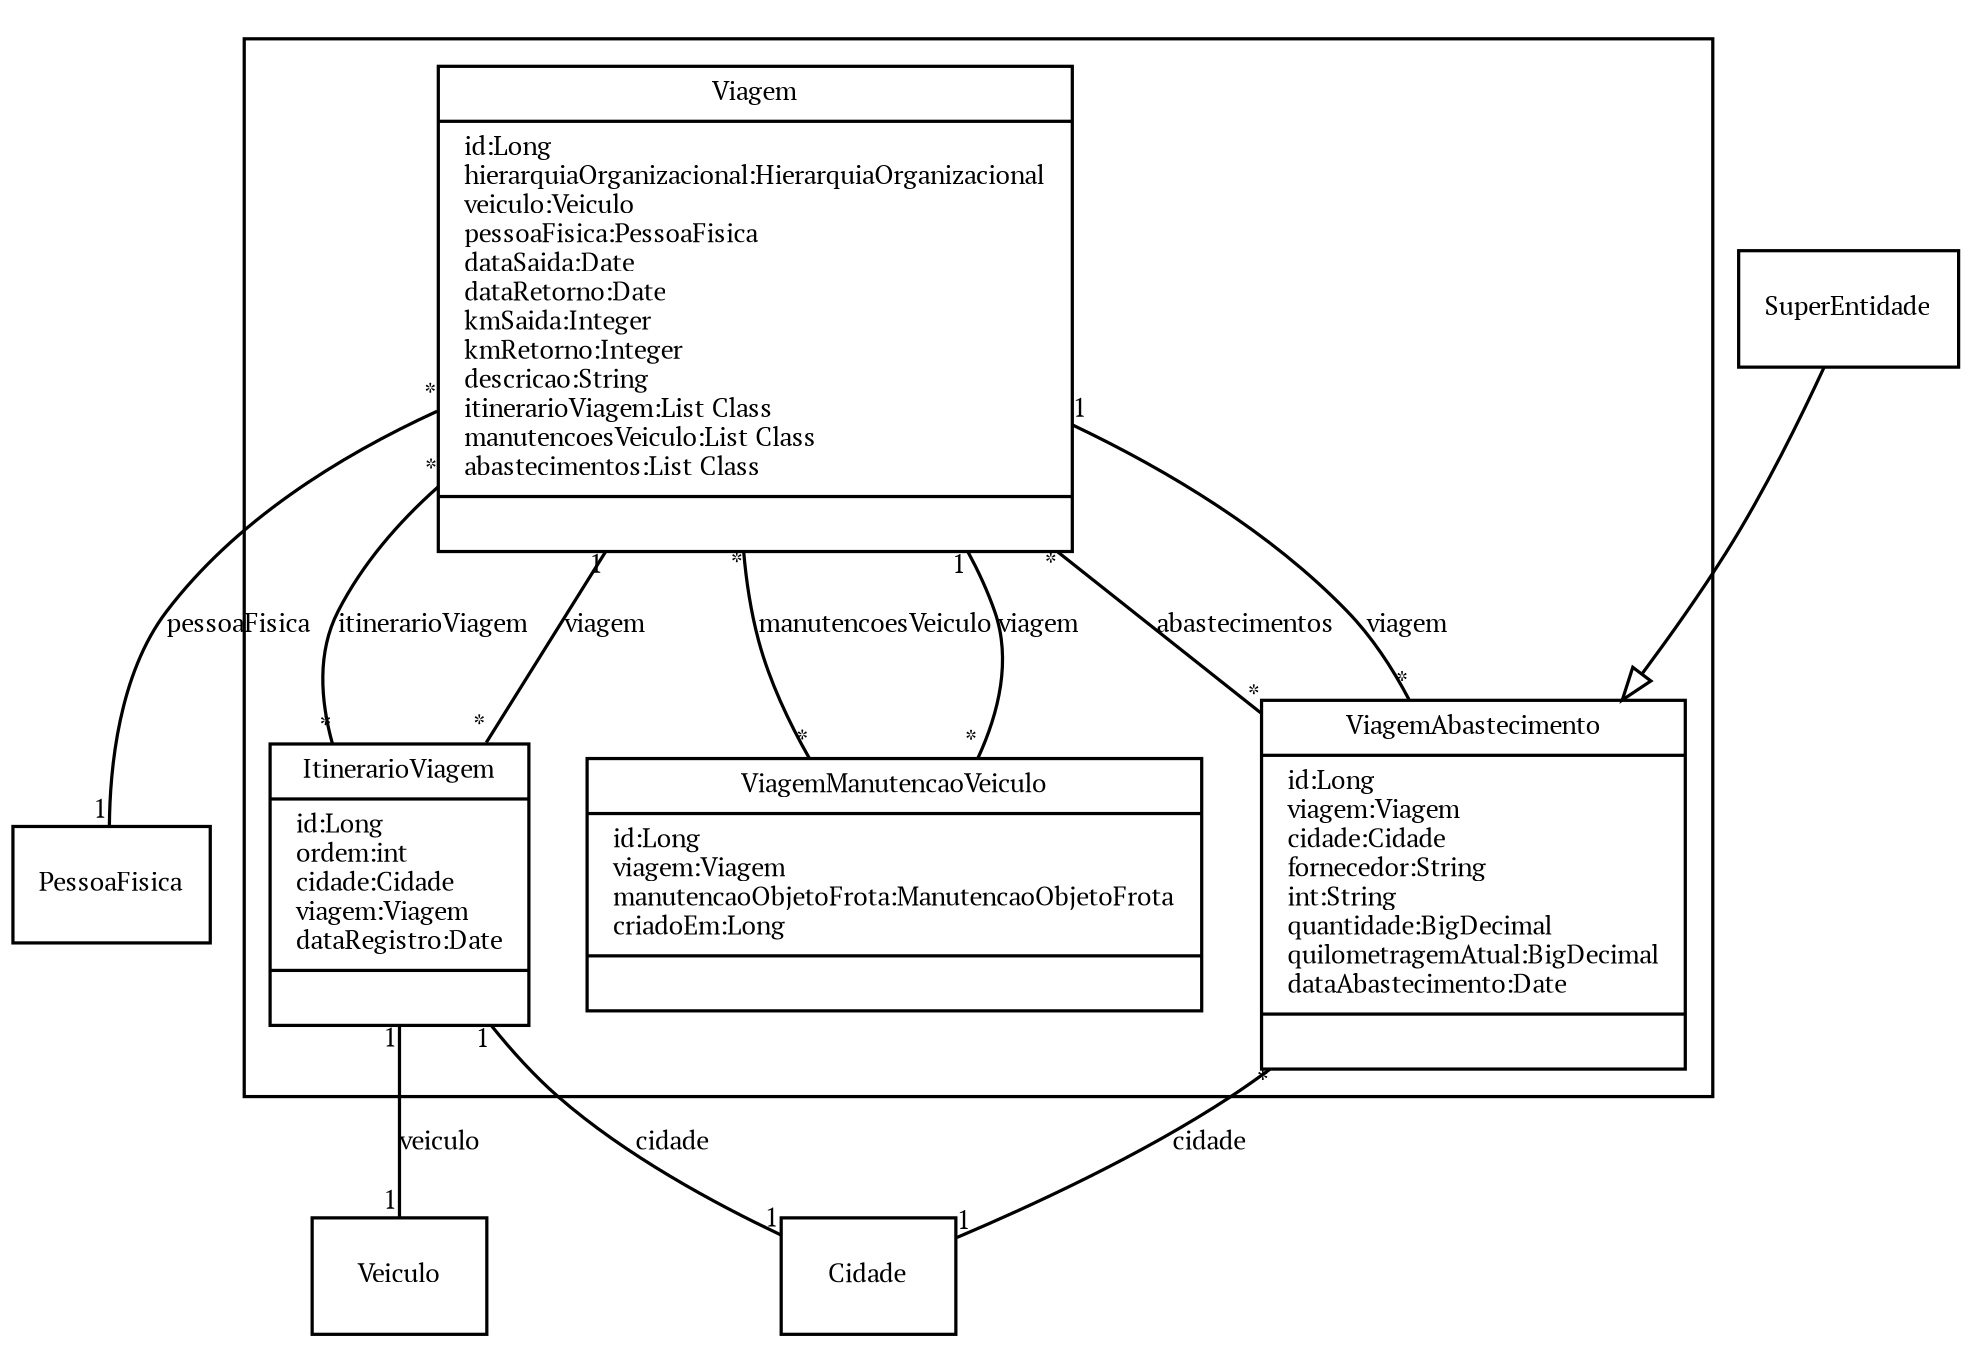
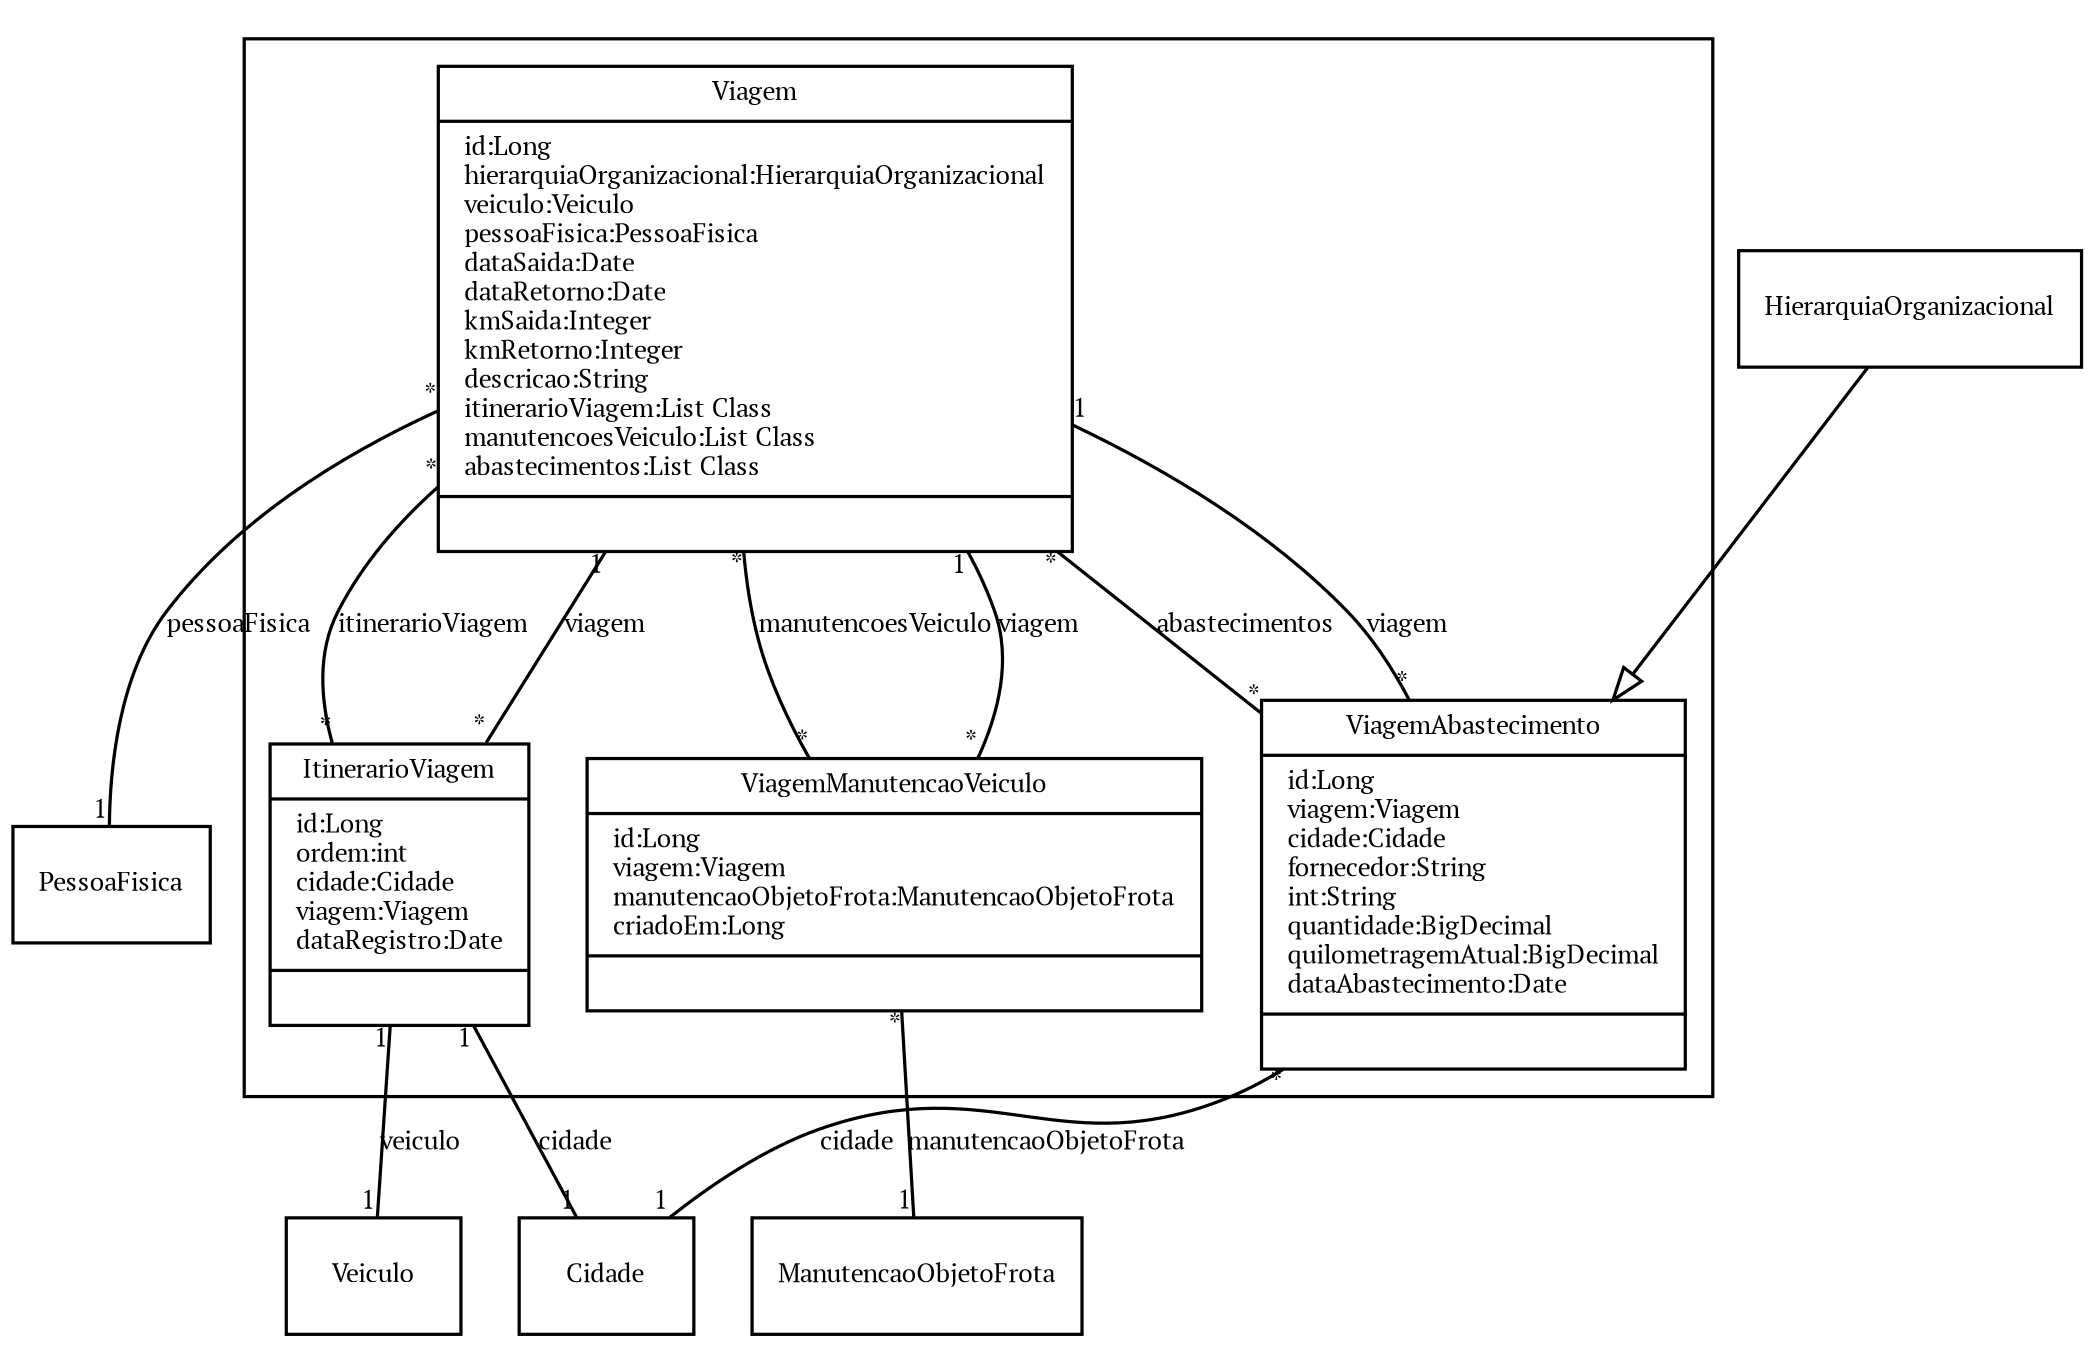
node "SuperEntidade": label "SuperEntidade" -> "HierarquiaOrganizacional"
node "ManutencaoObjetoFrota": added
